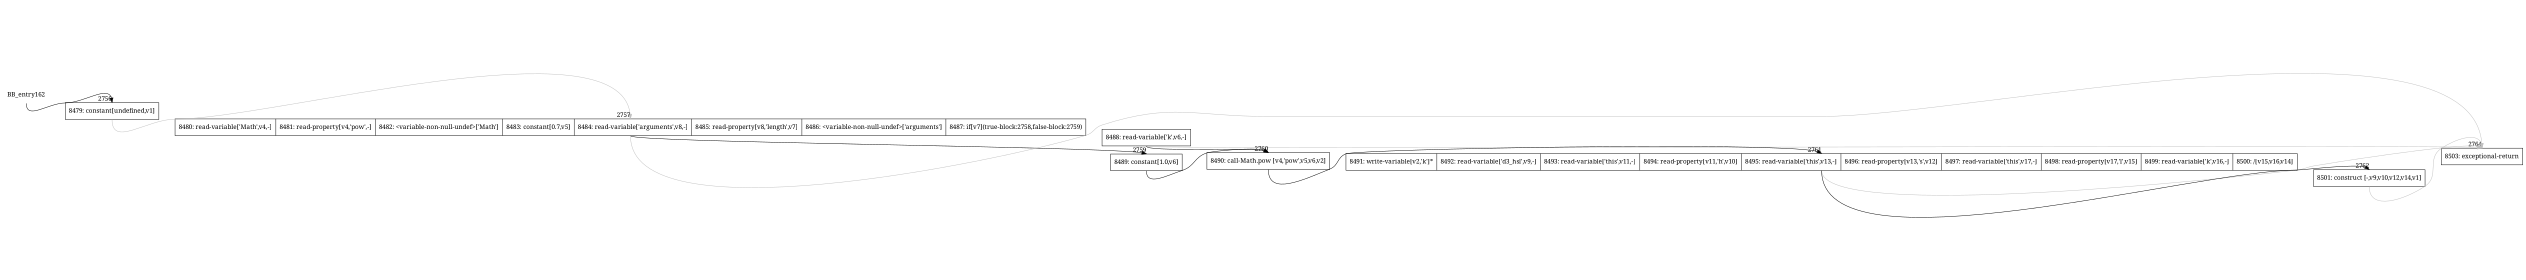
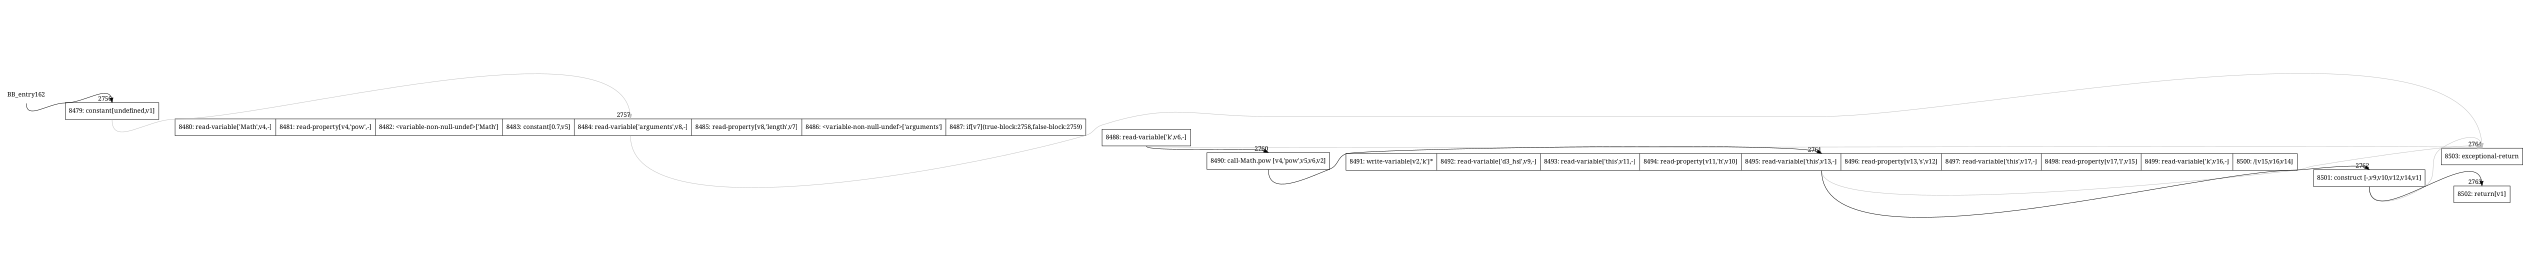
node "8489: constant[1.0,v6]": removed
node "8502: return[v1]": added
